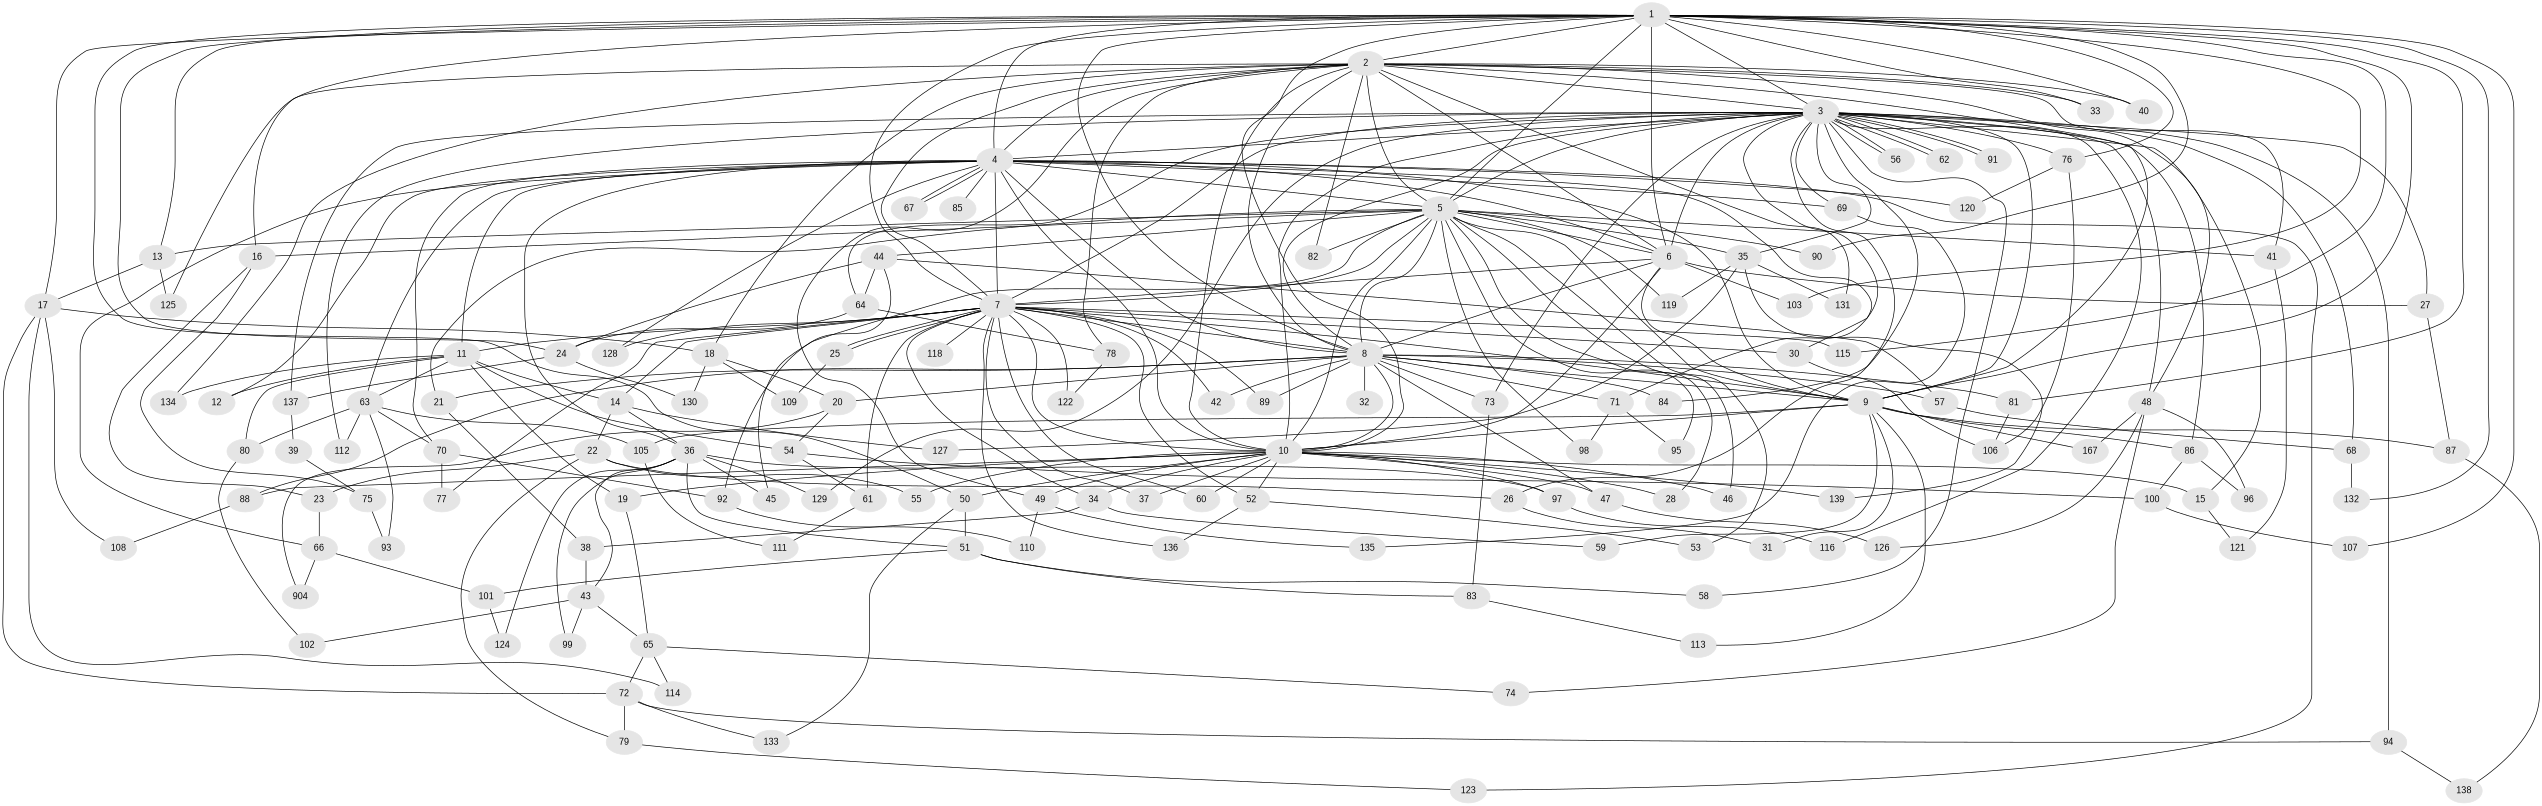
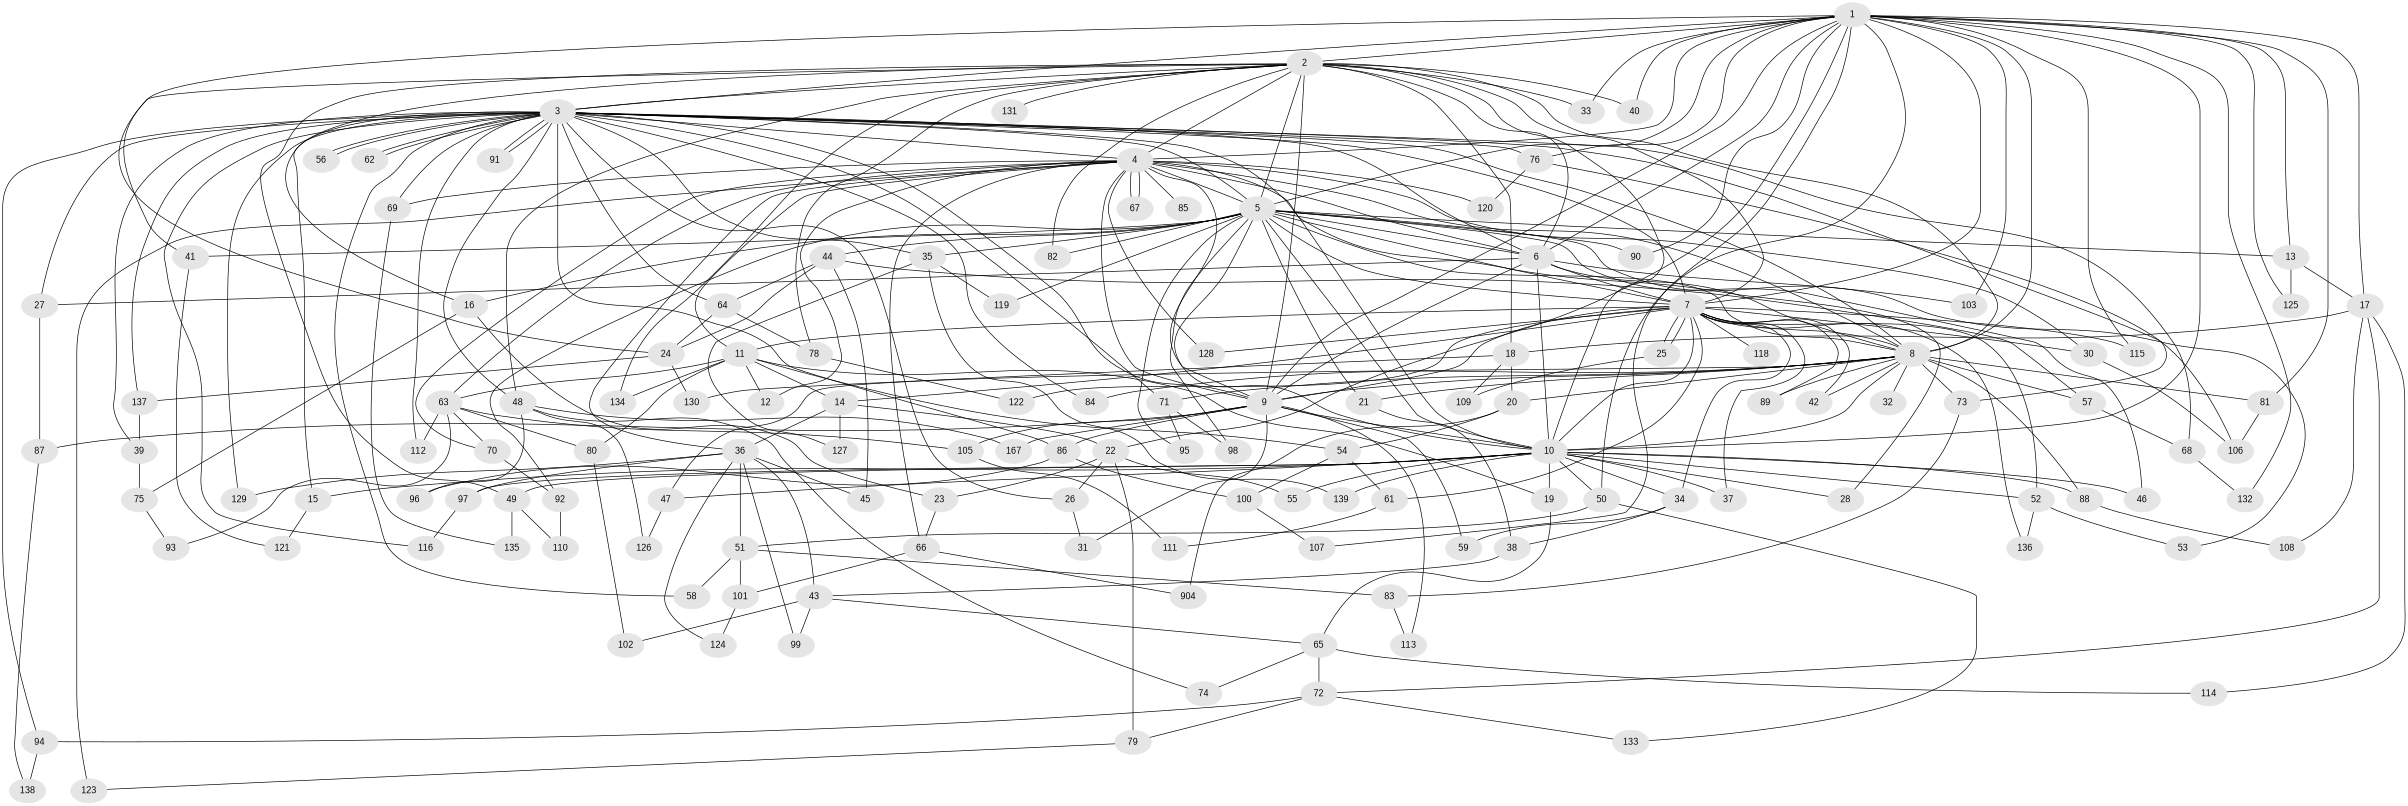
edge "3" -- "39": added
edge "35" -- "131": removed
edge "1" -- "22": added
node "77": removed
node "60": removed
